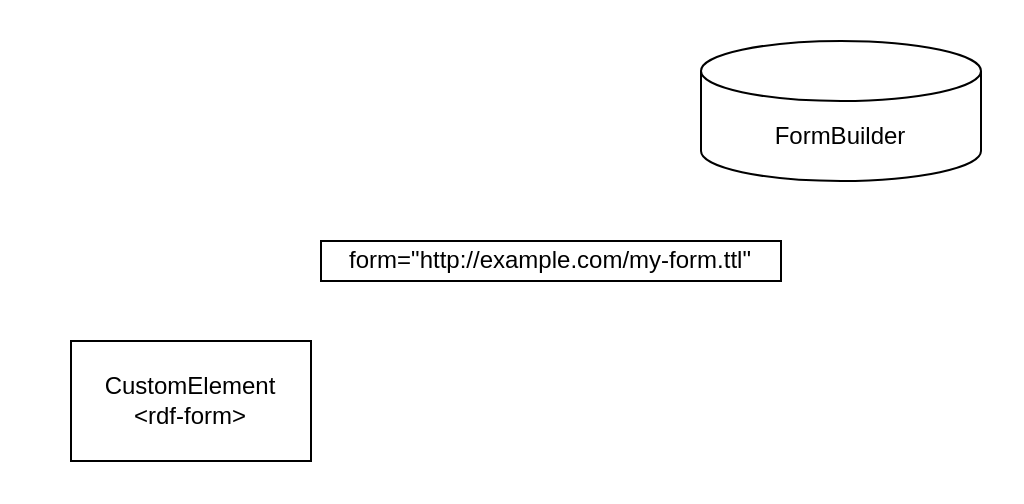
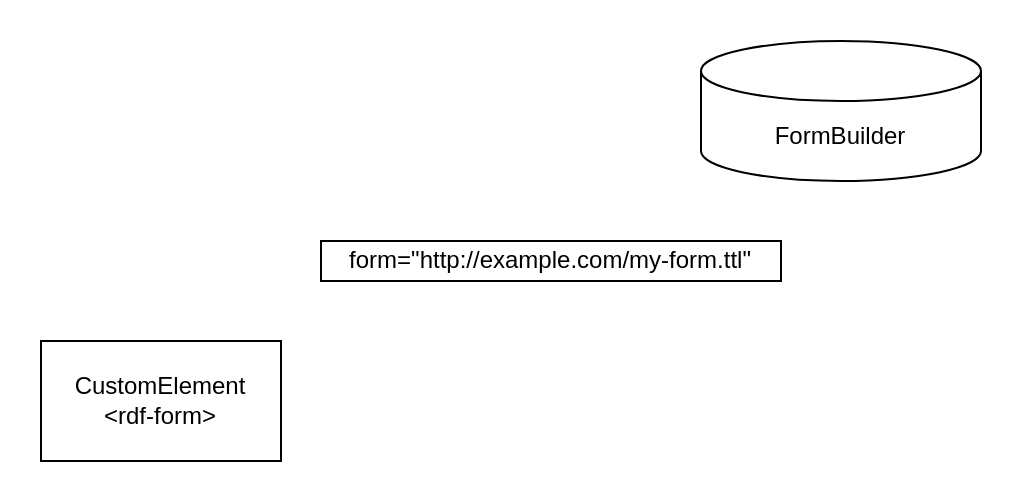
node "CustomElement <rdf-form>": moved (191, 401) -> (161, 401)
